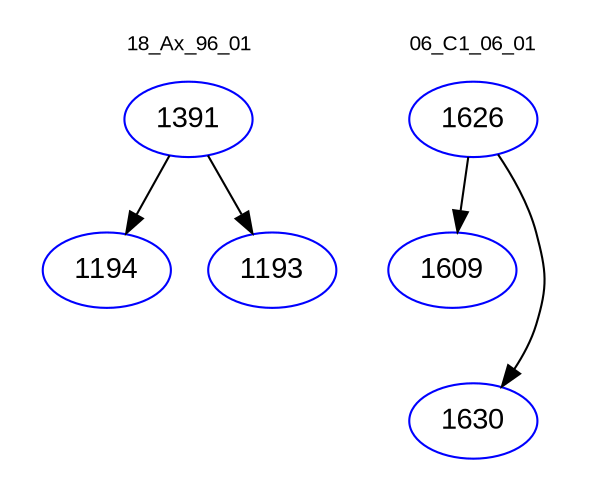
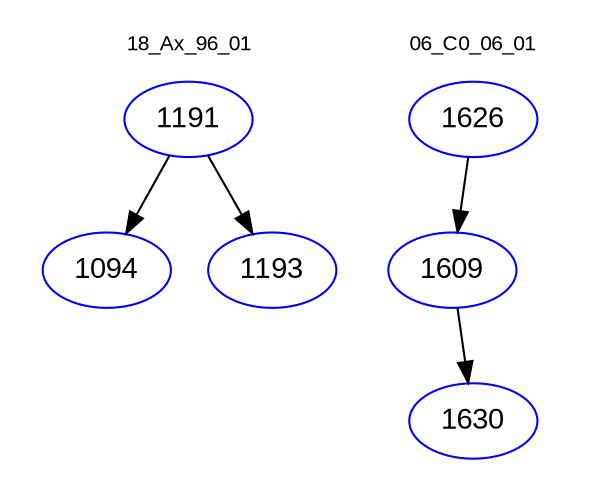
cluster "06_C1_06_01": label "06_C1_06_01" -> "06_C0_06_01"
node "1391": label "1391" -> "1191"
edge "1626" -> "1630": now "1609" -> "1630"
node "1194": label "1194" -> "1094"
